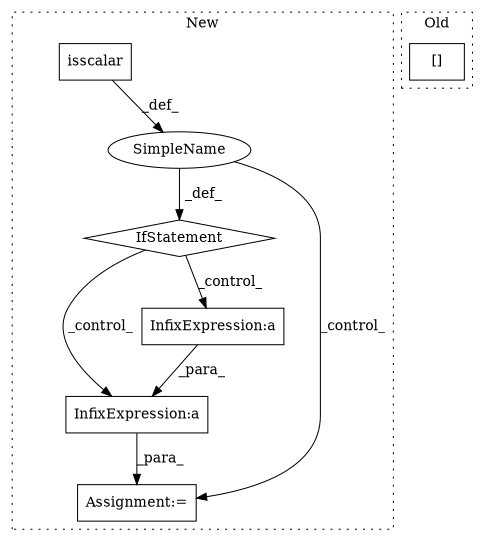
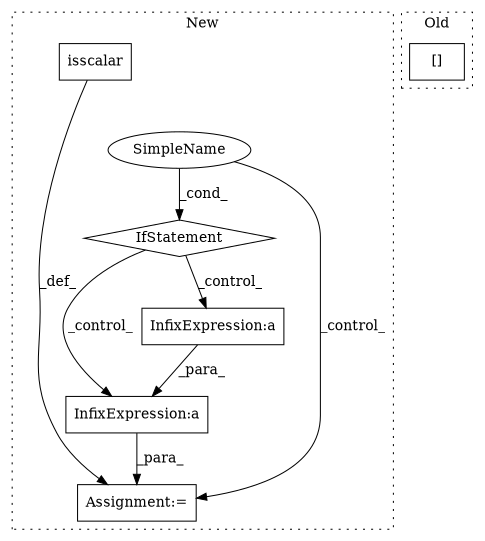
edge "isscalar" -> "SimpleName": now "isscalar" -> "Assignment:="
edge "SimpleName" -> "IfStatement": label "_def_" -> "_cond_"
